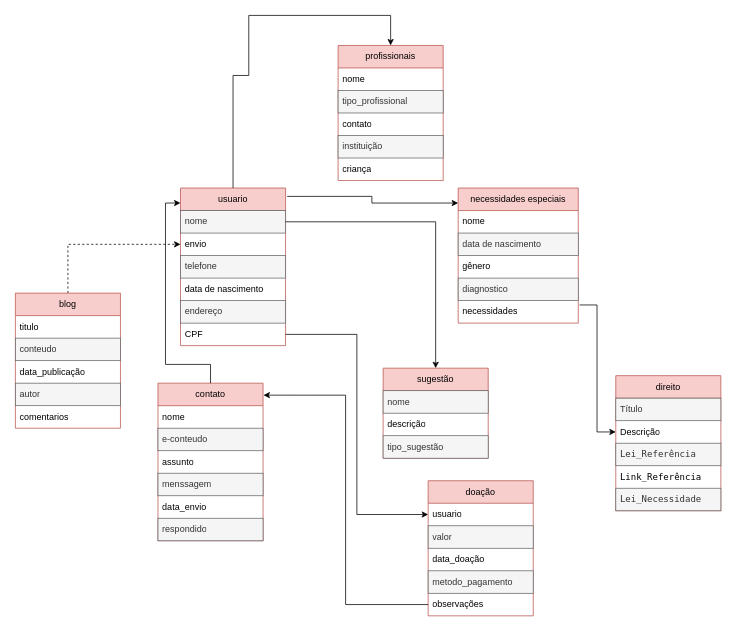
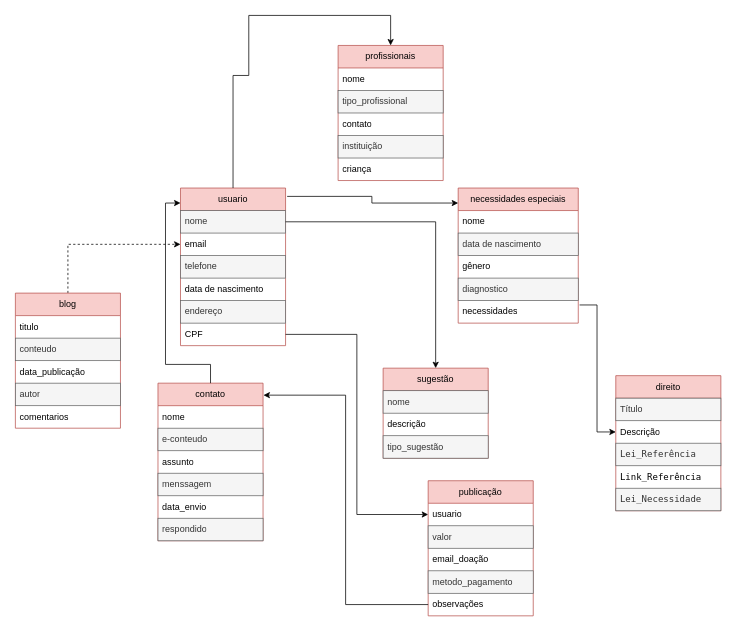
node "envio": label "envio" -> "email"
node "doação": label "doação" -> "publicação"
node "data_doação": label "data_doação" -> "email_doação"
